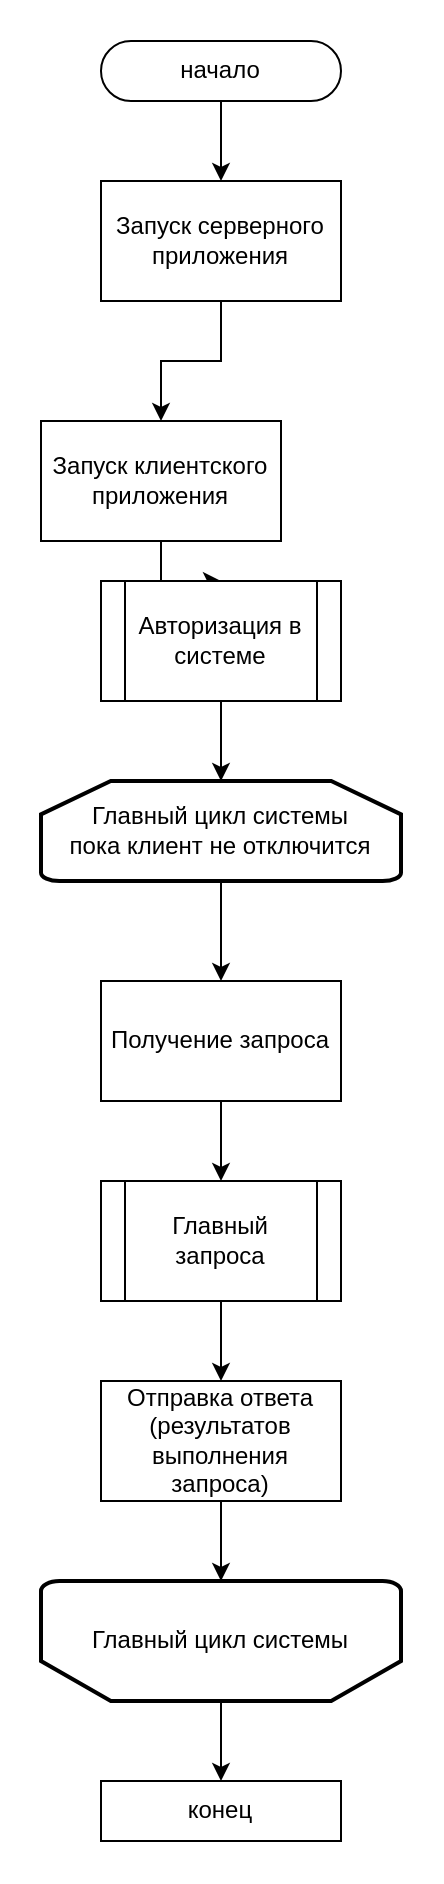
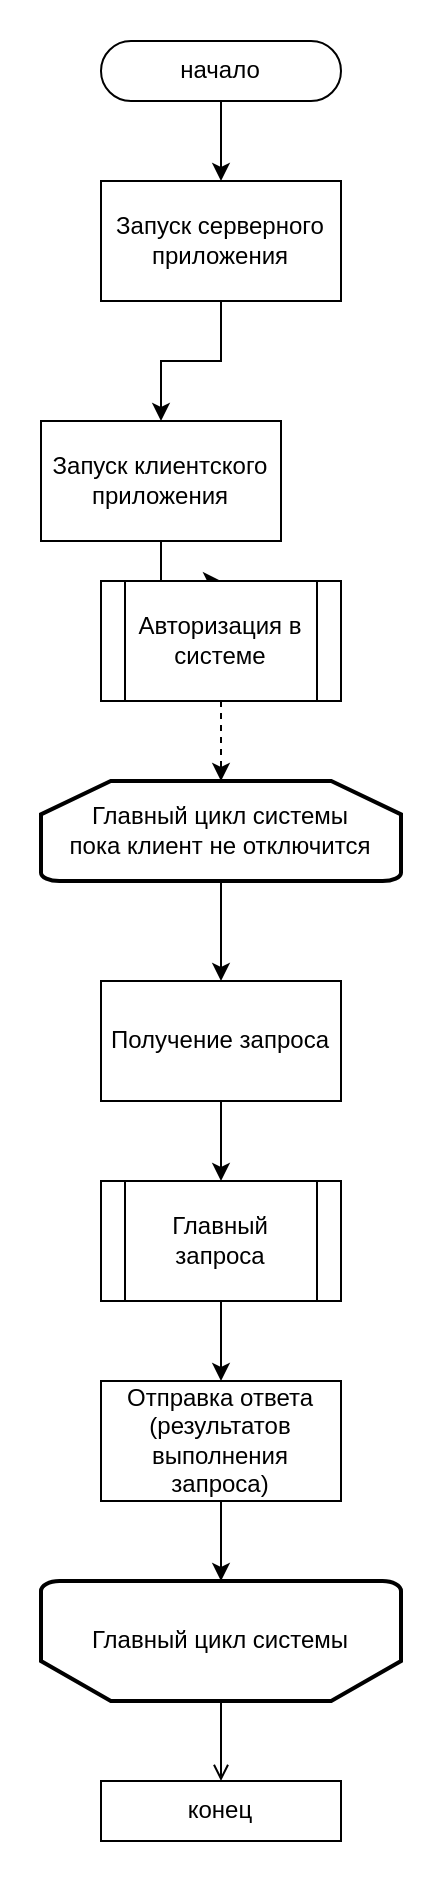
edge "Авторизация в системе" -> "Главный цикл системы пока клиент не отключится": style solid -> dashed
edge "Главный цикл системы" -> "конец": arrowhead classic -> open
